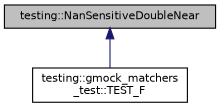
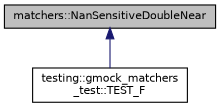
node "testing::NanSensitiveDoubleNear": label "testing::NanSensitiveDoubleNear" -> "matchers::NanSensitiveDoubleNear"
